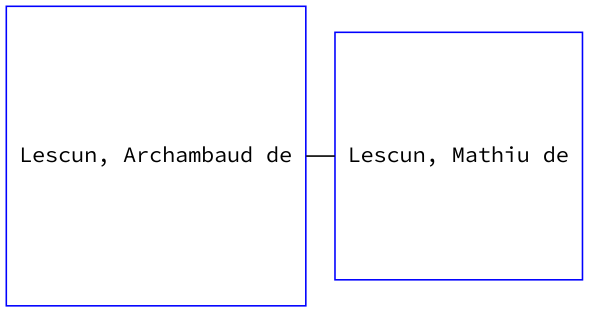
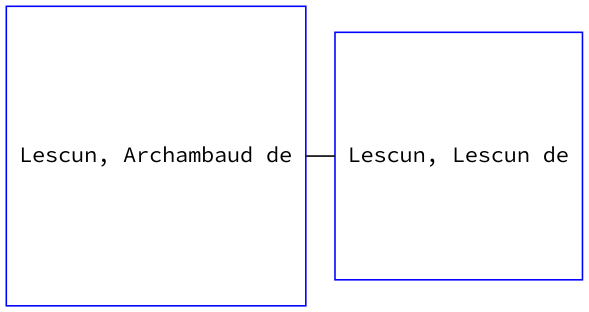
node "Lescun, Mathiu de": label "Lescun, Mathiu de" -> "Lescun, Lescun de"
